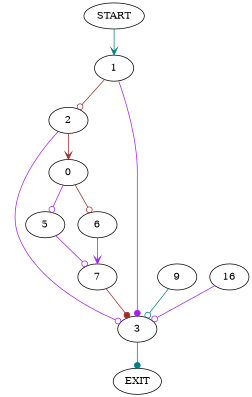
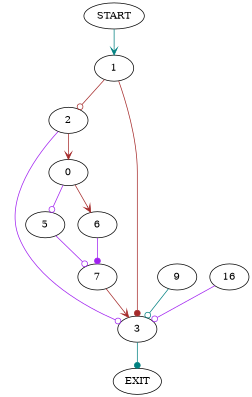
edge "1" -> "3": color purple -> brown
edge "0" -> "6": arrowhead odot -> vee
edge "6" -> "7": arrowhead vee -> dot
edge "7" -> "3": arrowhead dot -> vee
